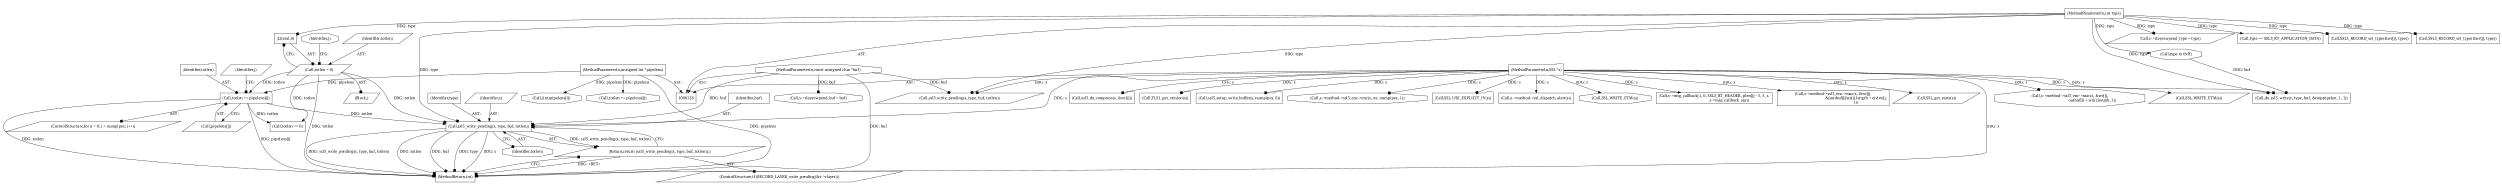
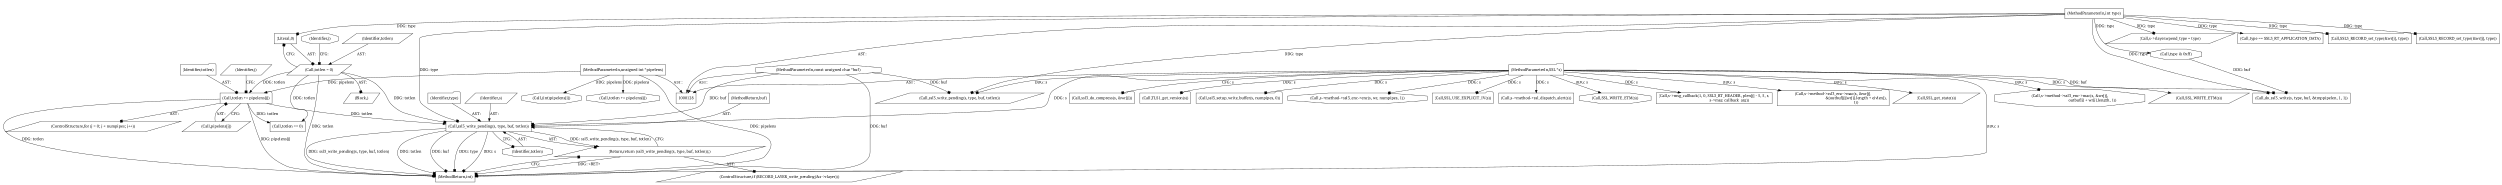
edge "(MethodParameterIn,SSL *s)" -> "(Call,do_ssl3_write(s, type, buf, &tmppipelen, 1, 1))": label "DDG: s" -> "DDG: buf"
node "(Identifier,buf)": label "(Identifier,buf)" -> "(MethodReturn,buf)"
node "(Call,s->rlayer.wpend_buf = buf)": removed
